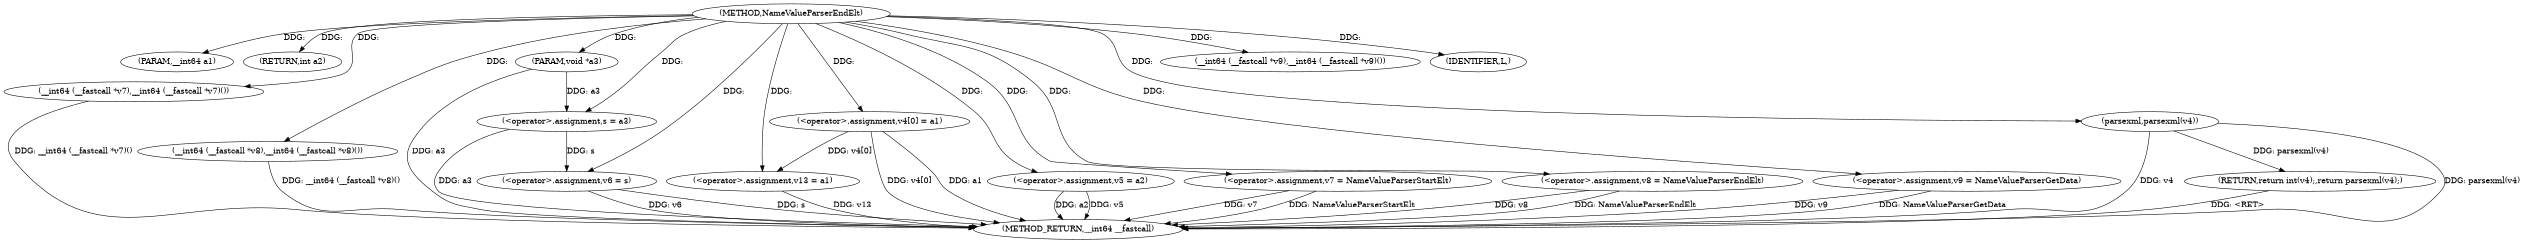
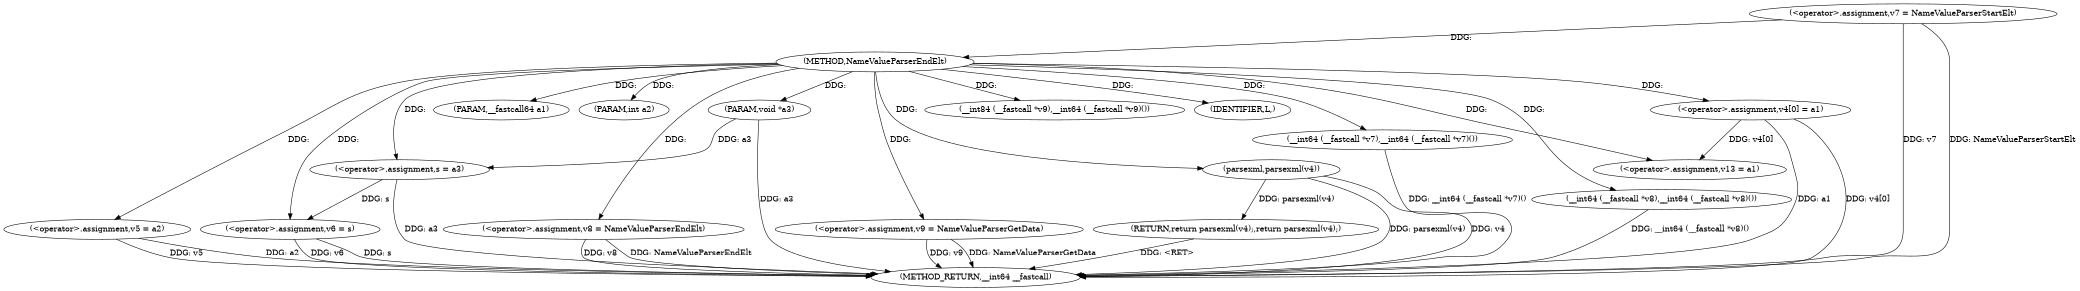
node "(PARAM,__int64 a1)": label "(PARAM,__int64 a1)" -> "(PARAM,__fastcall64 a1)"
node "(RETURN,int a2)": label "(RETURN,int a2)" -> "(PARAM,int a2)"
node "(__int64 (__fastcall *v9),__int64 (__fastcall *v9)())": label "(__int64 (__fastcall *v9),__int64 (__fastcall *v9)())" -> "(__int84 (__fastcall *v9),__int64 (__fastcall *v9)())"
edge "(METHOD,NameValueParserEndElt)" -> "(<operator>.assignment,v7 = NameValueParserStartElt)": reversed
node "(RETURN,return int(v4);,return parsexml(v4);)": label "(RETURN,return int(v4);,return parsexml(v4);)" -> "(RETURN,return parsexml(v4);,return parsexml(v4);)"
edge "(<operator>.assignment,v13 = a1)" -> "(METHOD_RETURN,__int64 __fastcall)": removed, label "DDG: v13"
